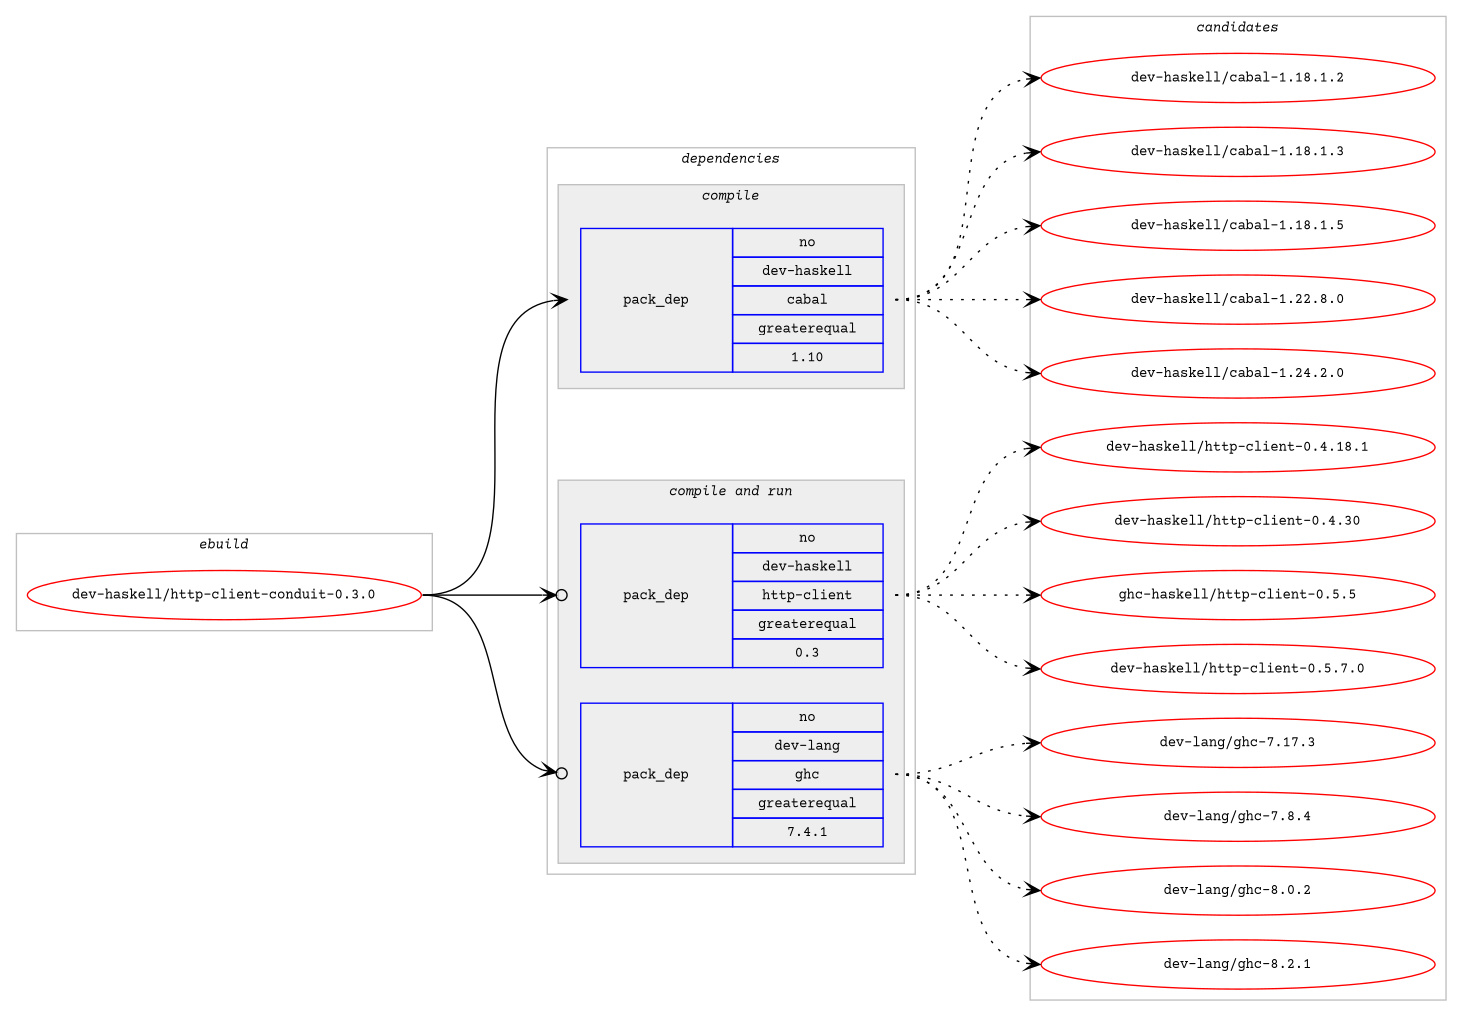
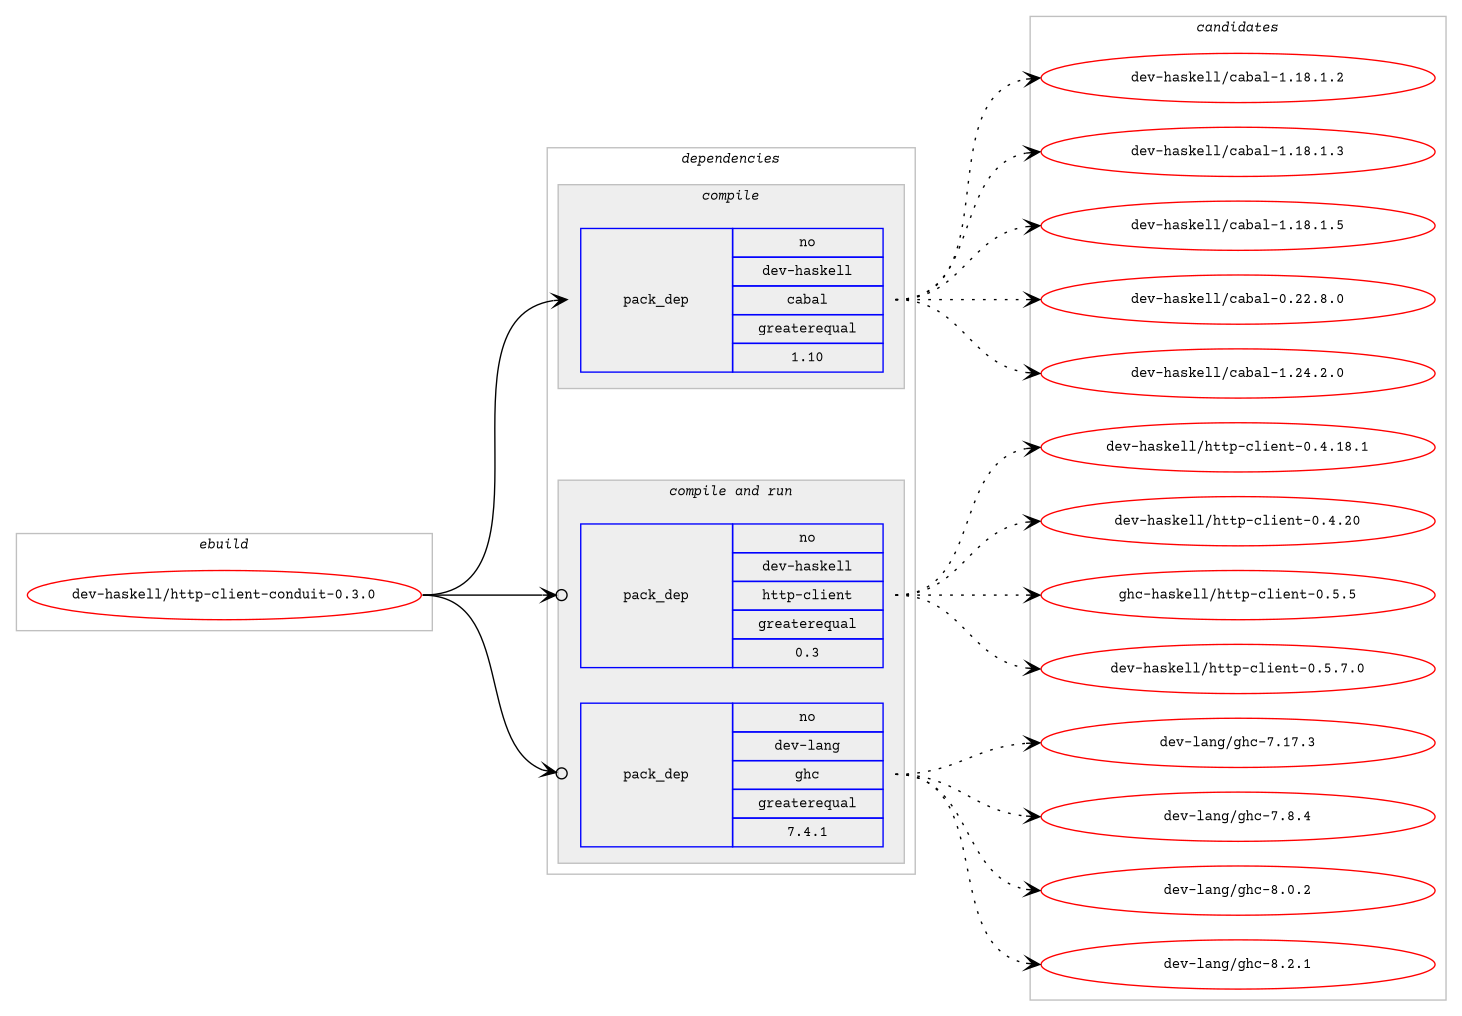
node "dev-haskell/cabal-1.22.8.0": label "dev-haskell/cabal-1.22.8.0" -> "dev-haskell/cabal-0.22.8.0"
node "dev-haskell/http-client-0.4.30": label "dev-haskell/http-client-0.4.30" -> "dev-haskell/http-client-0.4.20"
